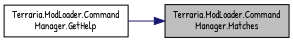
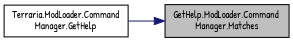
node "Terraria.ModLoader.Command Manager.Matches": label "Terraria.ModLoader.Command Manager.Matches" -> "GetHelp.ModLoader.Command Manager.Matches"
